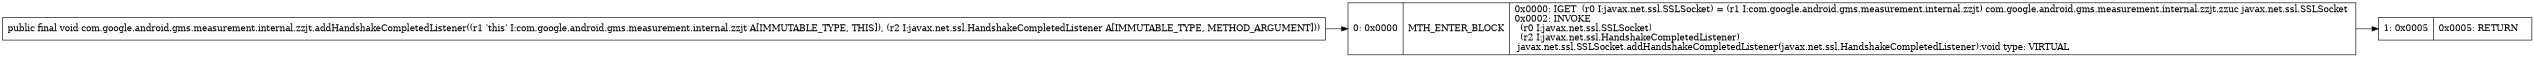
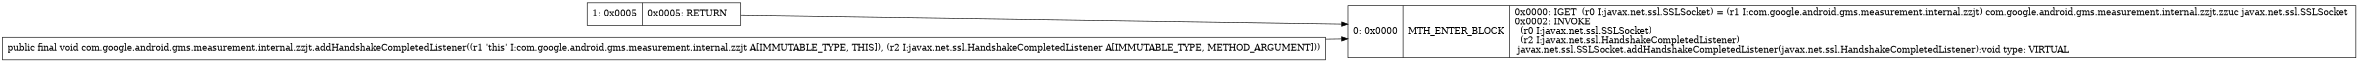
edge "0: 0x0000" -> "1: 0x0005": reversed
